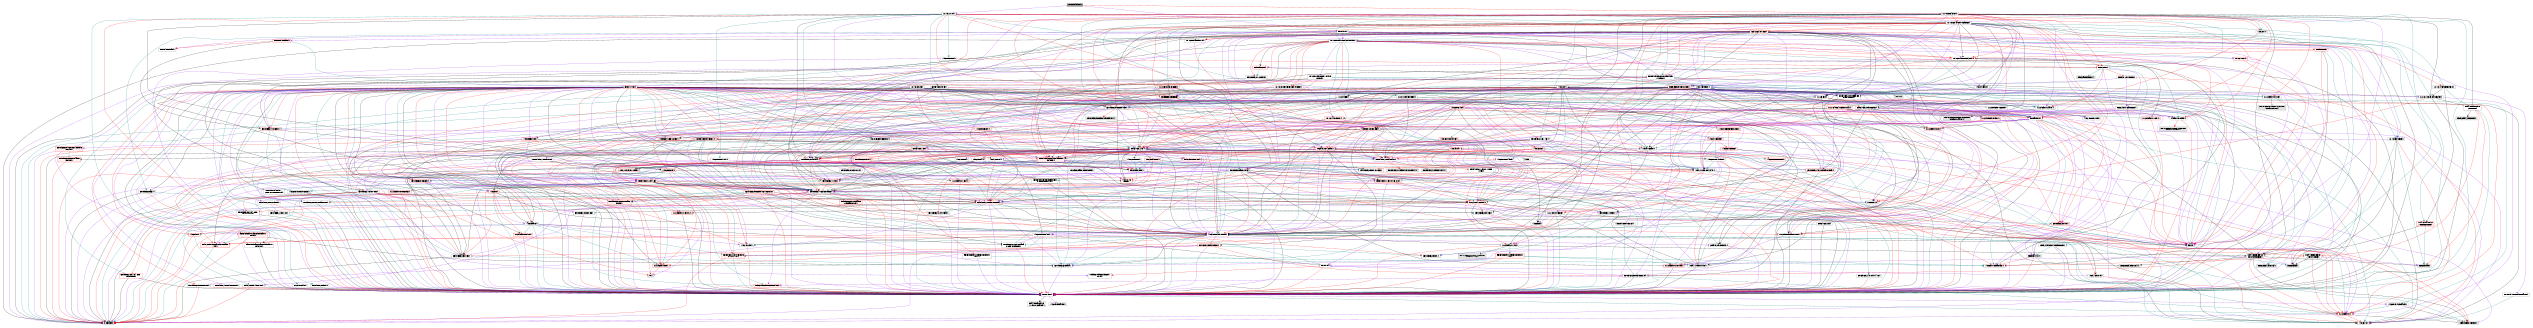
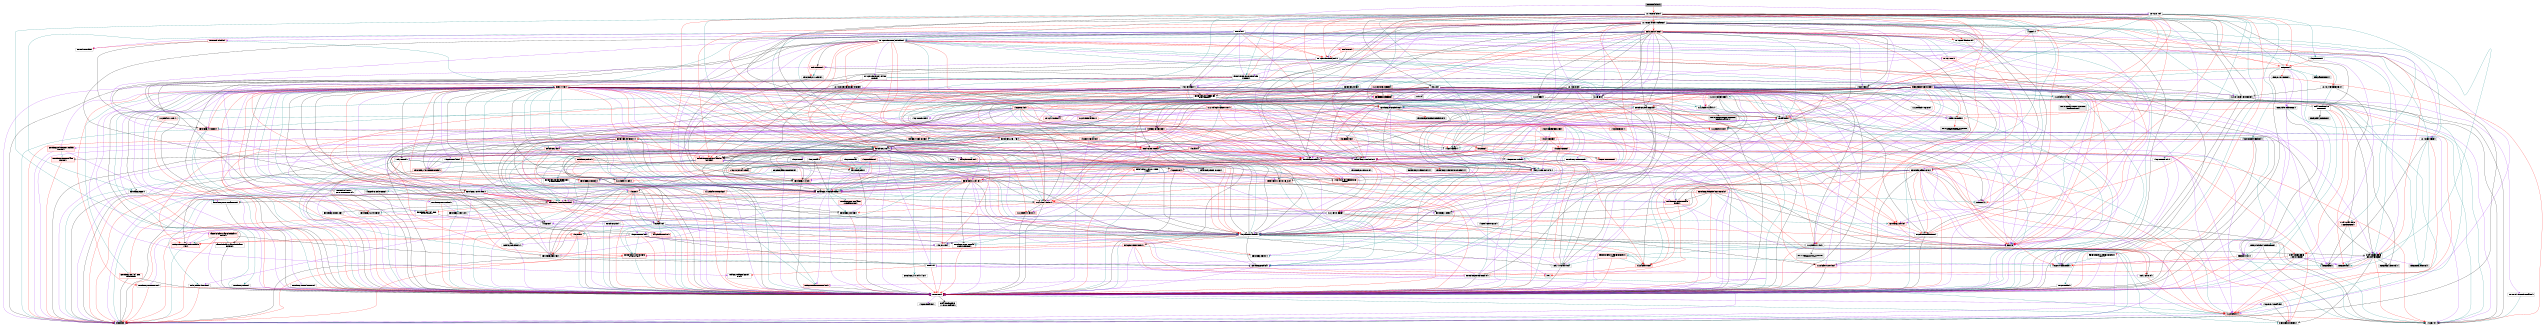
edge "Algo/IsHeap.h" -> "Templates/UnrealTemplate.h": removed
node "Misc/Async State.h": label "Misc/Async State.h" -> "Misc/IntrusiveUnsetOptional State.h"
